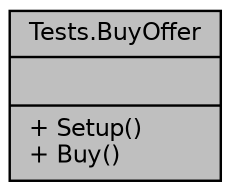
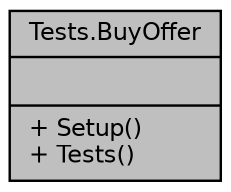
node "Tests.BuyOffer": text "+ Buy()" -> "+ Tests()"
